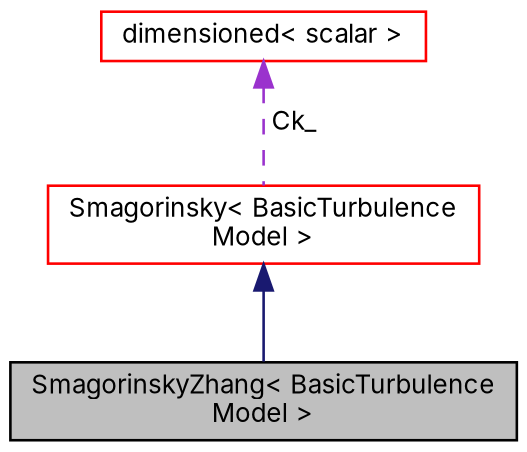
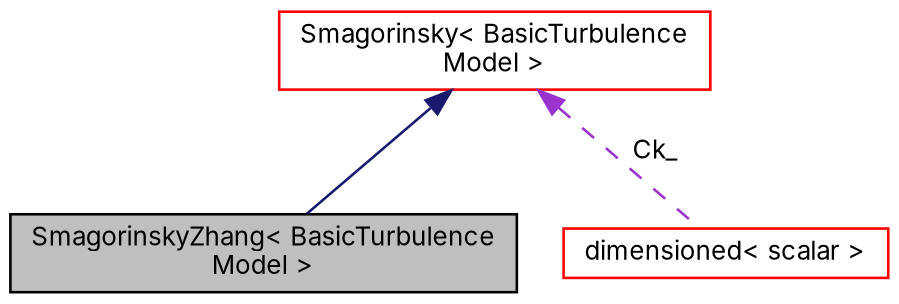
edge "Smagorinsky< BasicTurbulence Model >" -> "dimensioned< scalar >": reversed
